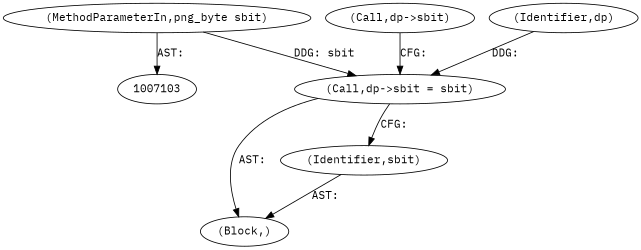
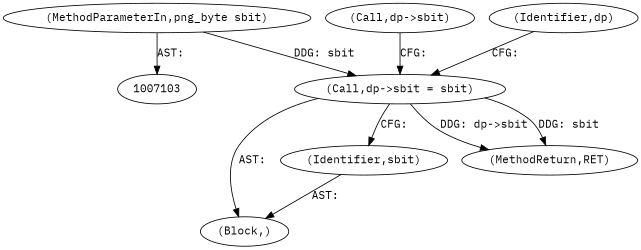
edge "(Identifier,dp)" -> "(Call,dp->sbit = sbit)": label "DDG: " -> "CFG: "
node "(MethodReturn,RET)": added
